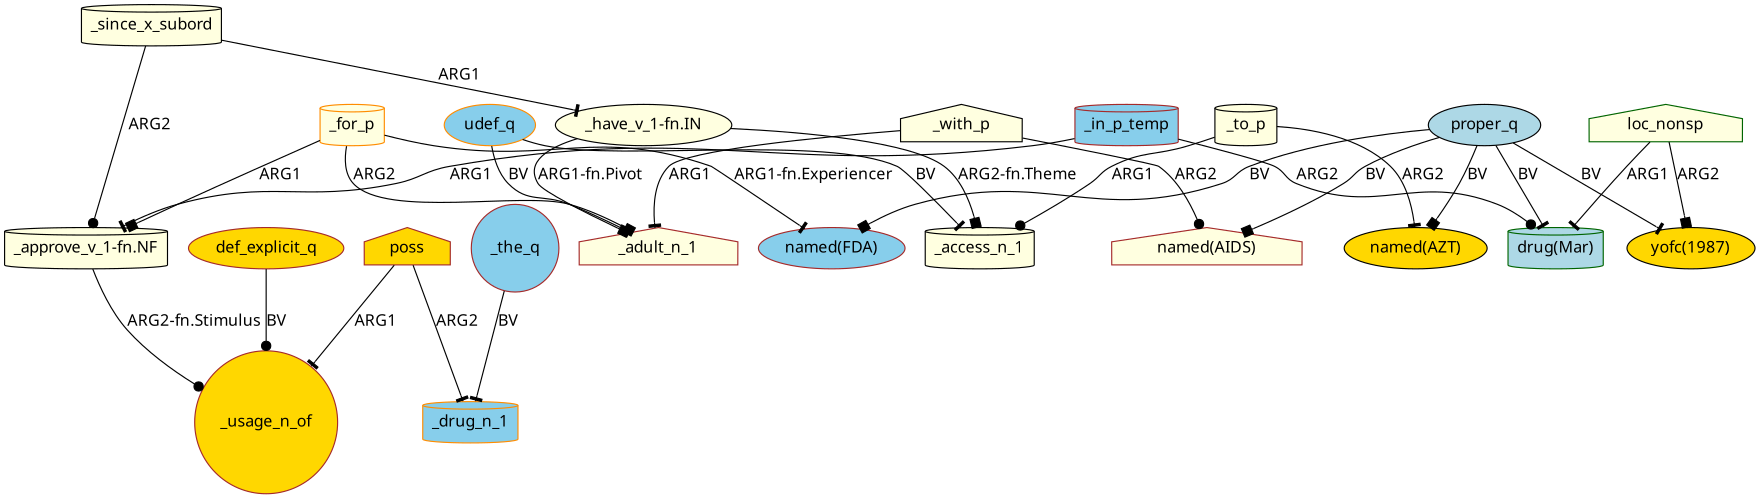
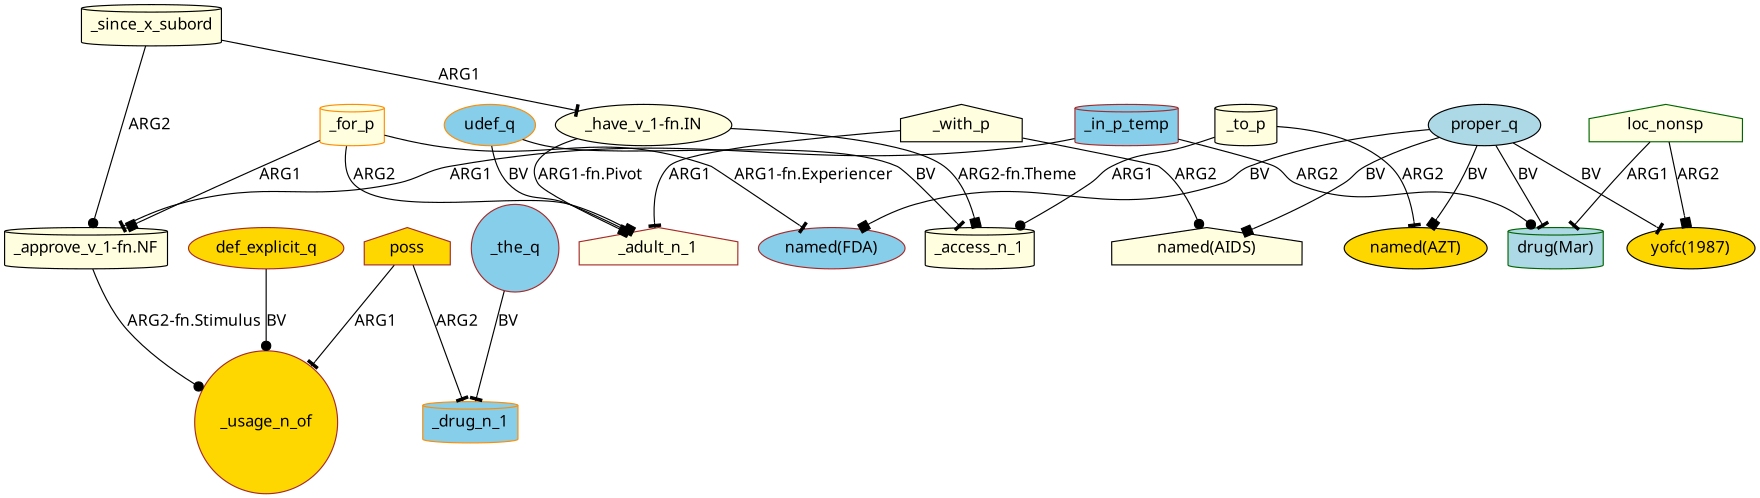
node "named(AIDS)": color brown -> black
